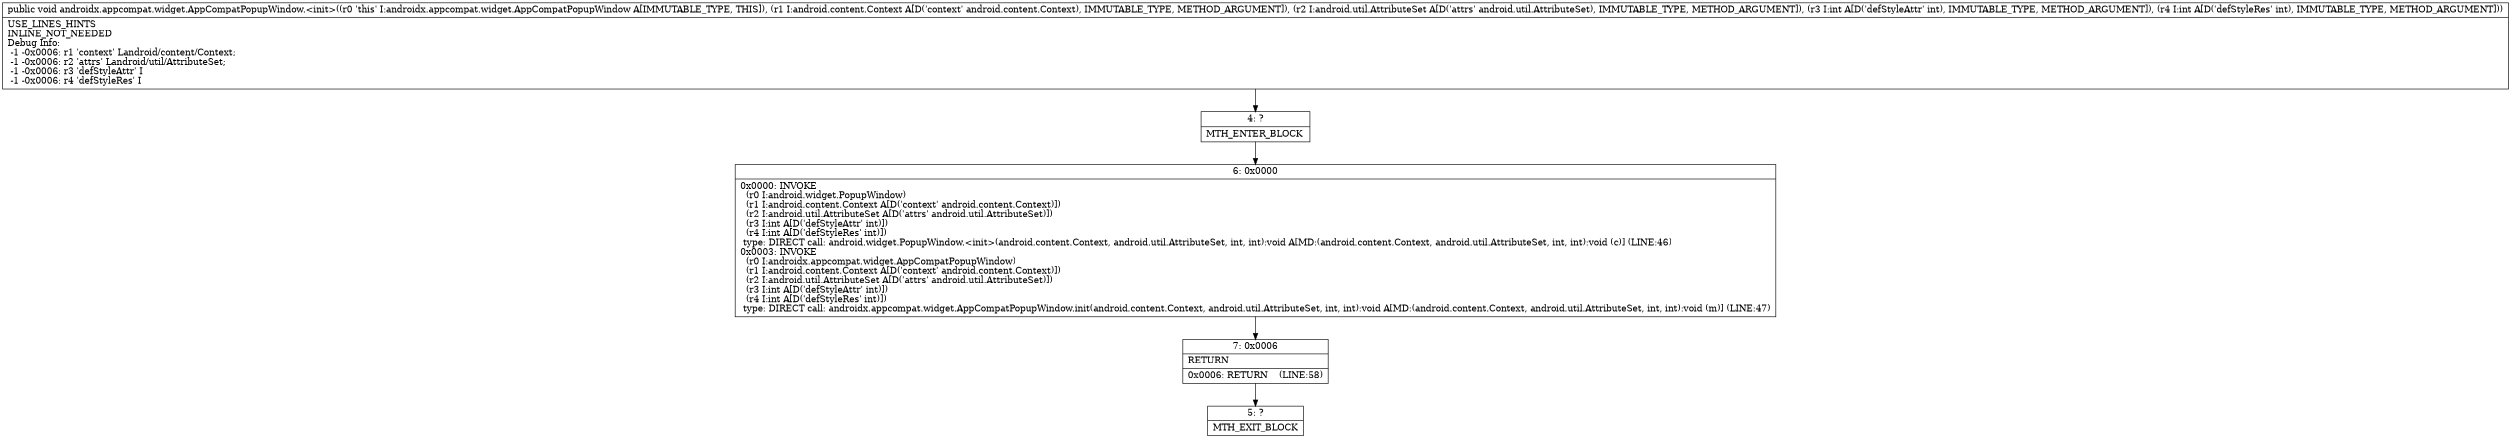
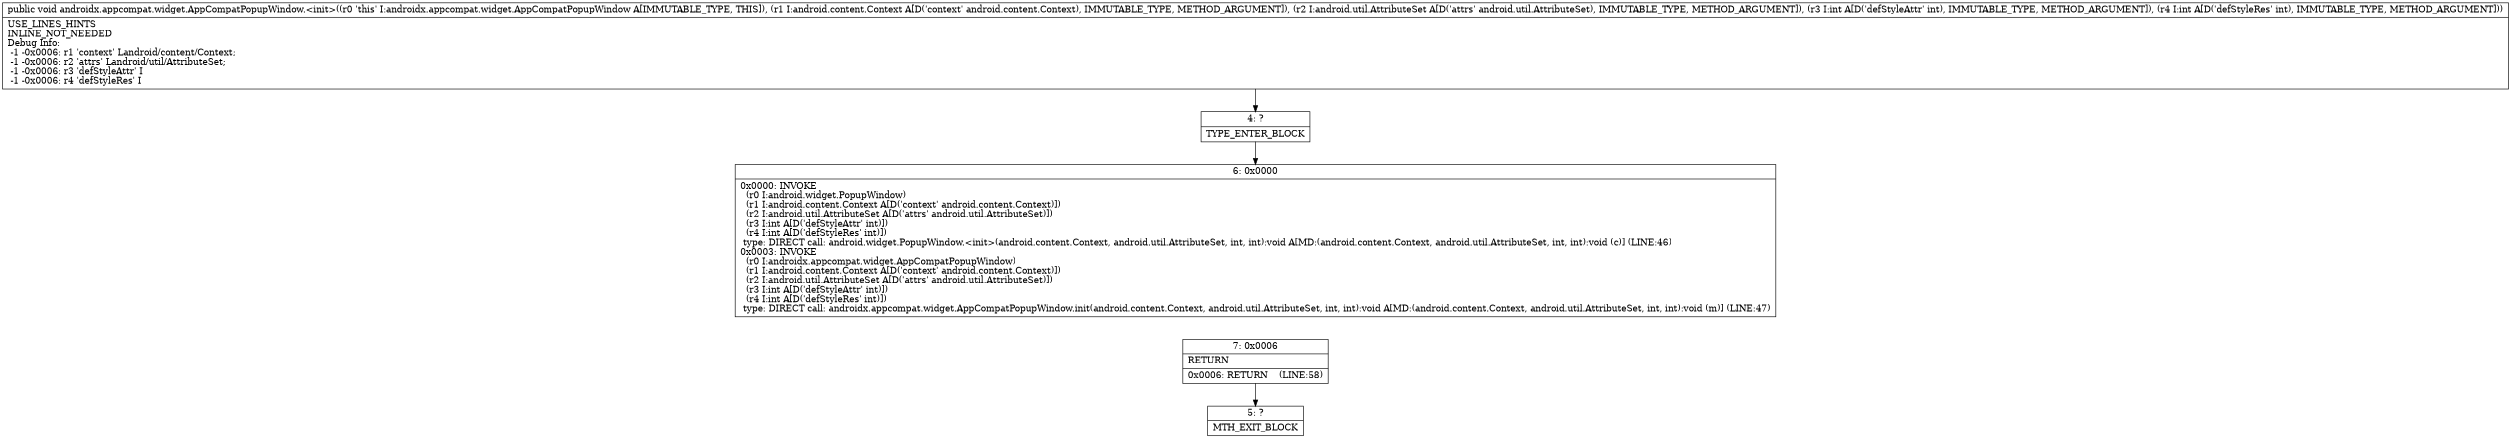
node "4: ?": text "MTH_ENTER_BLOCK" -> "TYPE_ENTER_BLOCK"
edge "6: 0x0000" -> "7: 0x0006": removed
